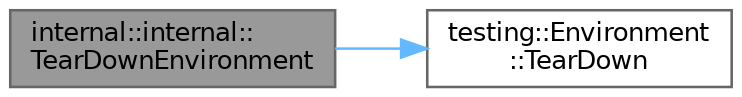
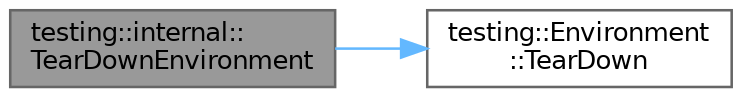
node "internal::internal:: TearDownEnvironment": label "internal::internal:: TearDownEnvironment" -> "testing::internal:: TearDownEnvironment"
